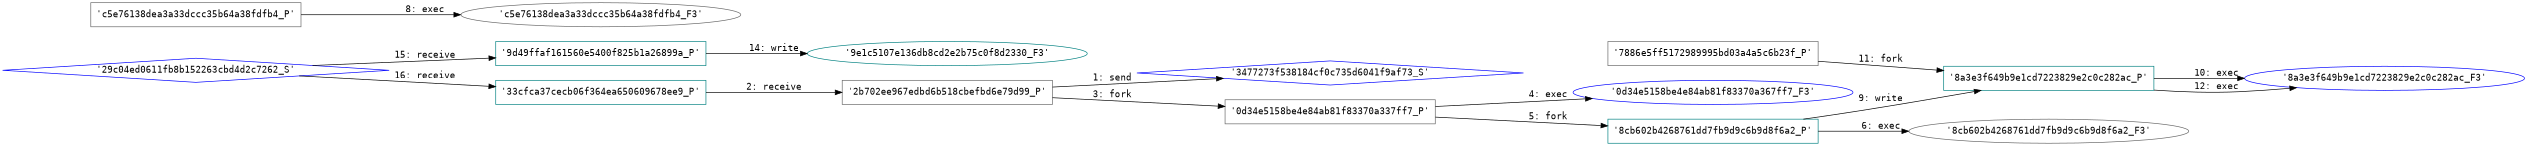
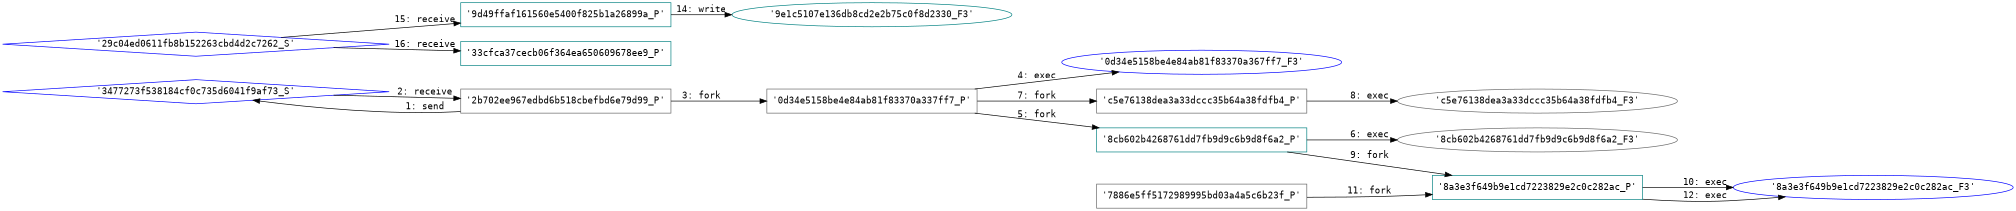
edge "'33cfca37cecb06f364ea650609678ee9_P'" -> "'2b702ee967edbd6b518cbefbd6e79d99_P'": now "'3477273f538184cf0c735d6041f9af73_S'" -> "'2b702ee967edbd6b518cbefbd6e79d99_P'"
edge "'8cb602b4268761dd7fb9d9c6b9d8f6a2_P'" -> "'8a3e3f649b9e1cd7223829e2c0c282ac_P'": label "9: write" -> "9: fork"
edge "'0d34e5158be4e84ab81f83370a337ff7_P'" -> "'c5e76138dea3a33dccc35b64a38fdfb4_P'": added, label "7: fork"
